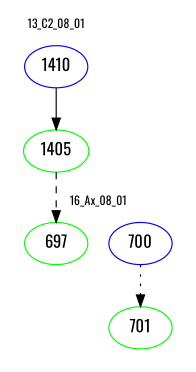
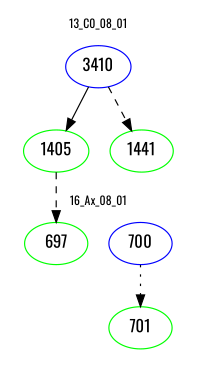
cluster "13_C2_08_01": label "13_C2_08_01" -> "13_C0_08_01"
node "1410": label "1410" -> "3410"
node "1441": added
